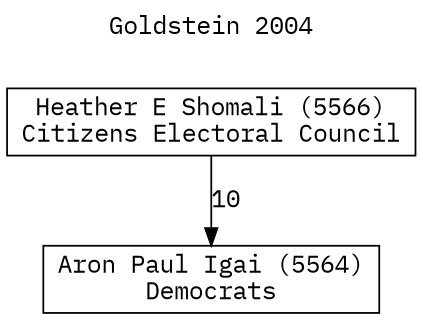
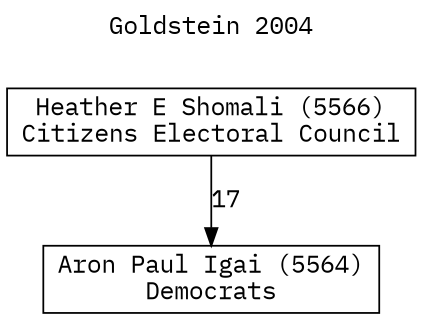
edge "Heather E Shomali (5566) Citizens Electoral Council" -> "Aron Paul Igai (5564) Democrats": label "10" -> "17"
